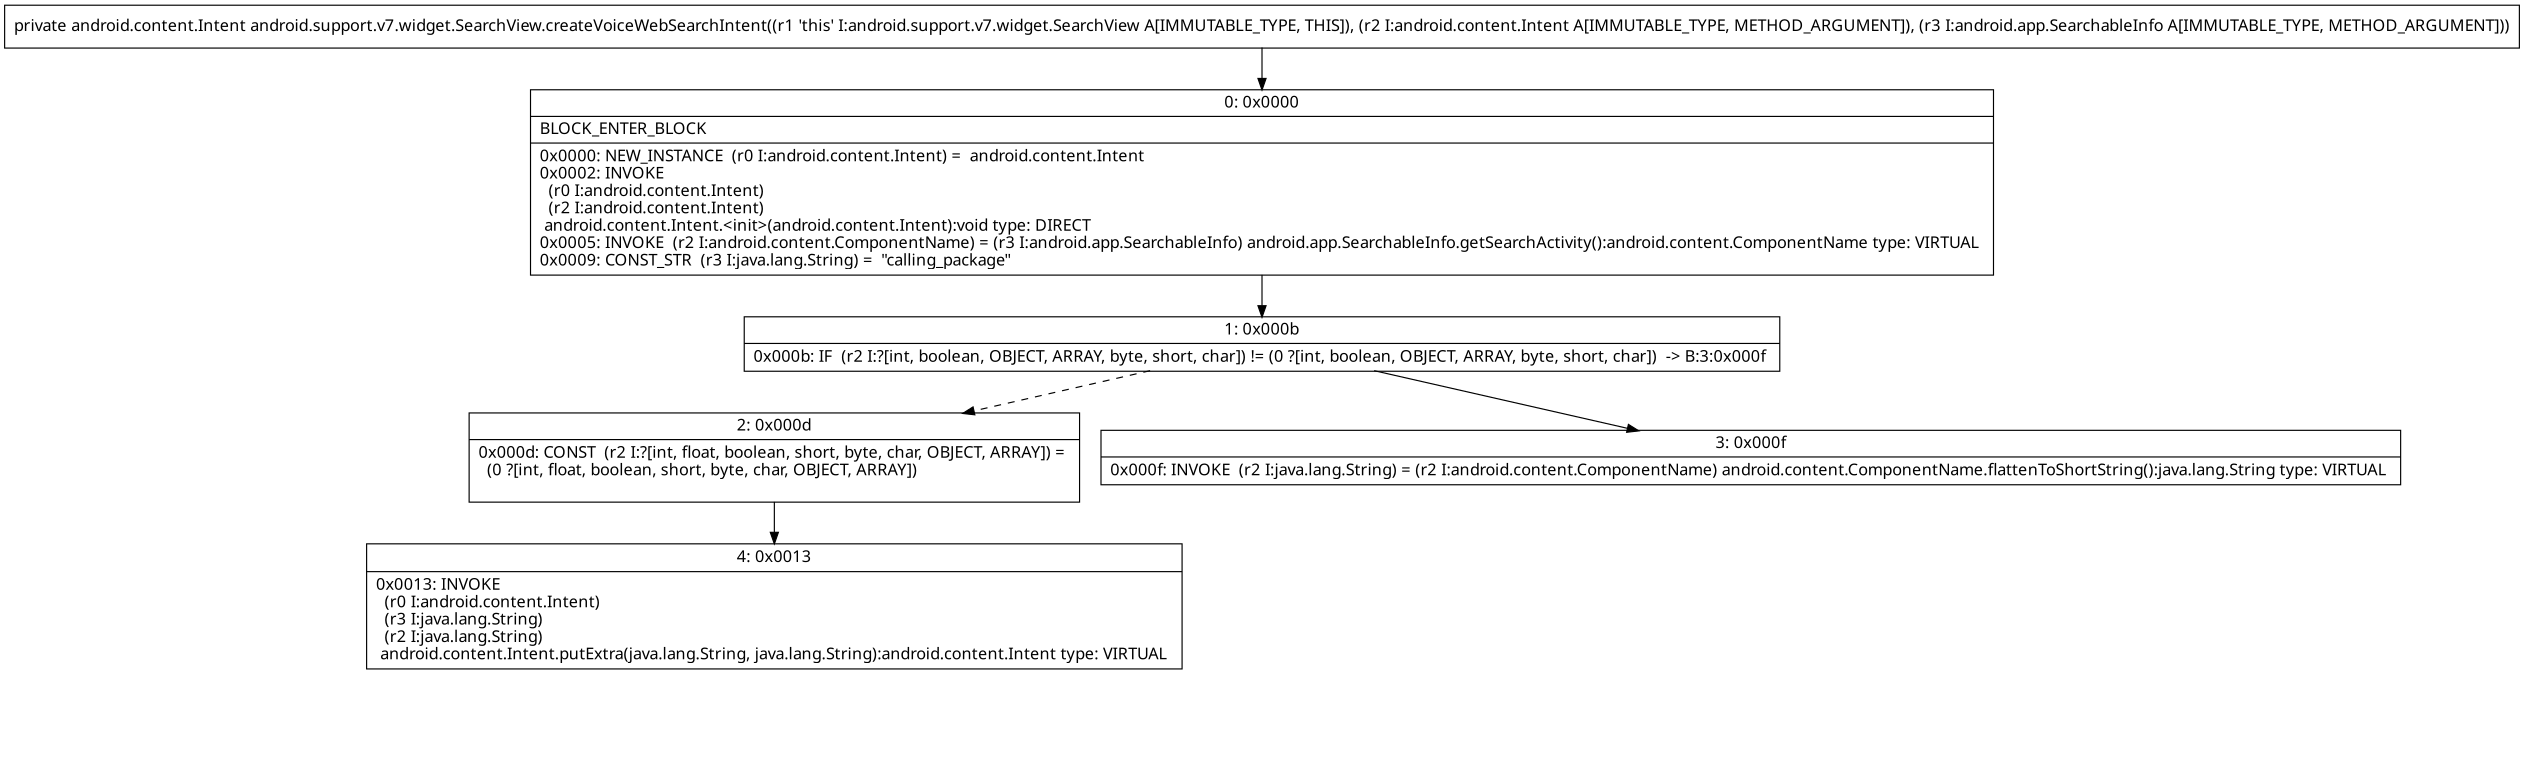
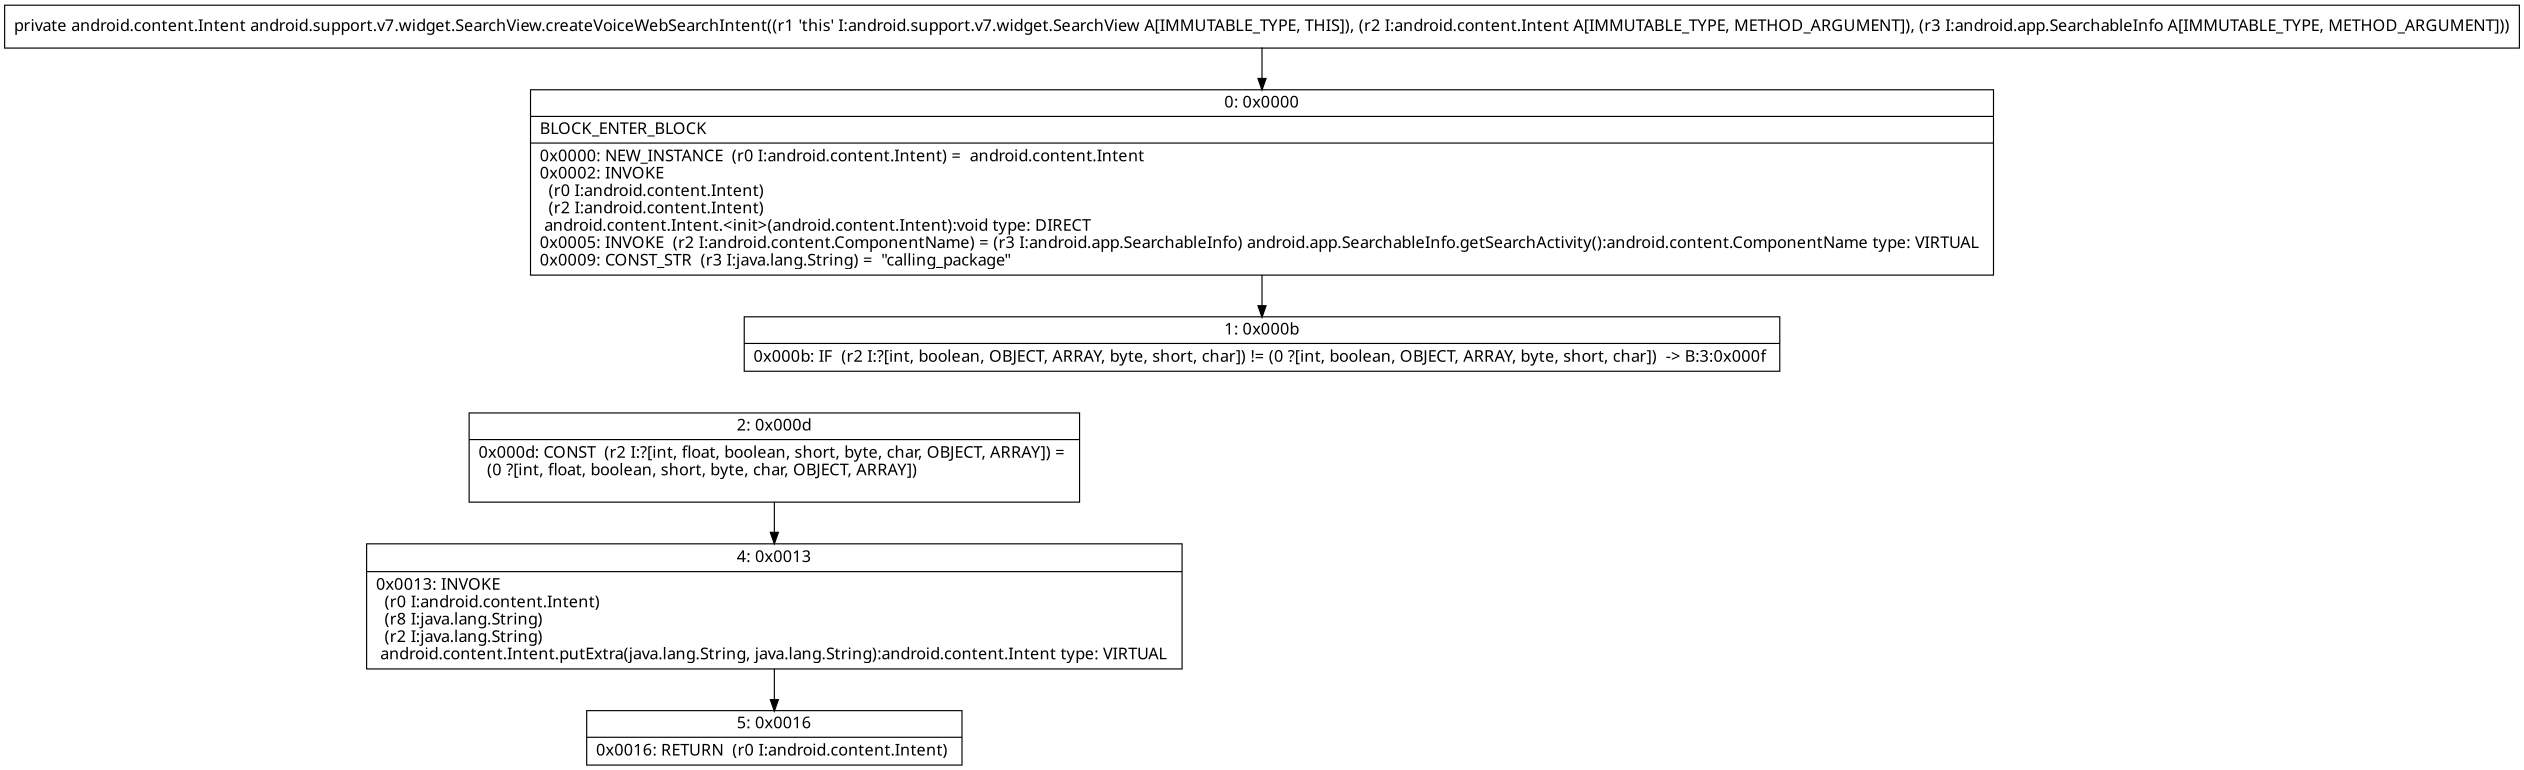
edge "1: 0x000b" -> "2: 0x000d": removed
node "3: 0x000f": removed
node "4: 0x0013": text "(r3 I:java.lang.String)" -> "(r8 I:java.lang.String)"
node "5: 0x0016": added
